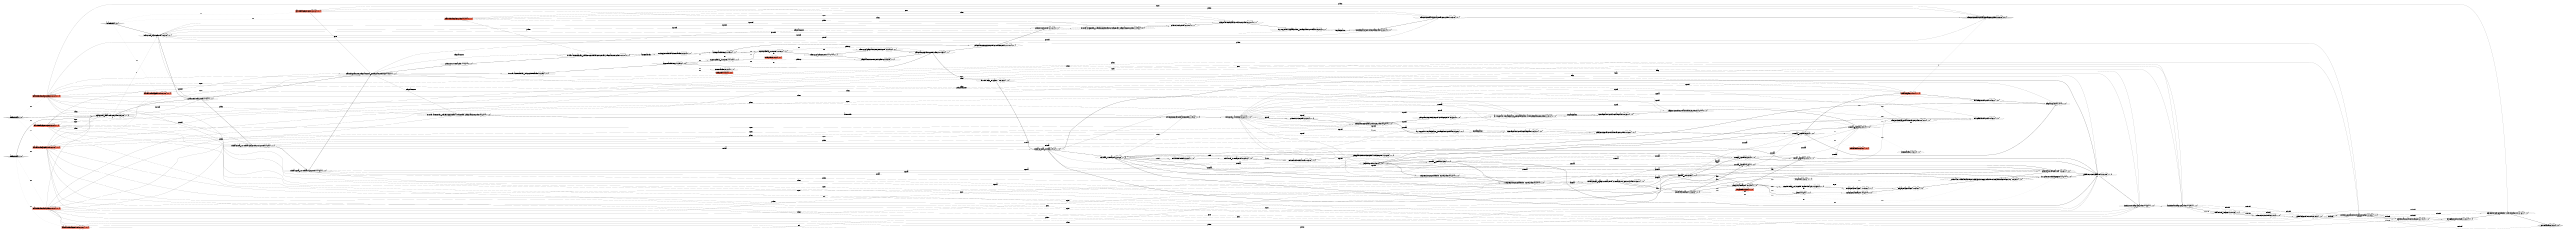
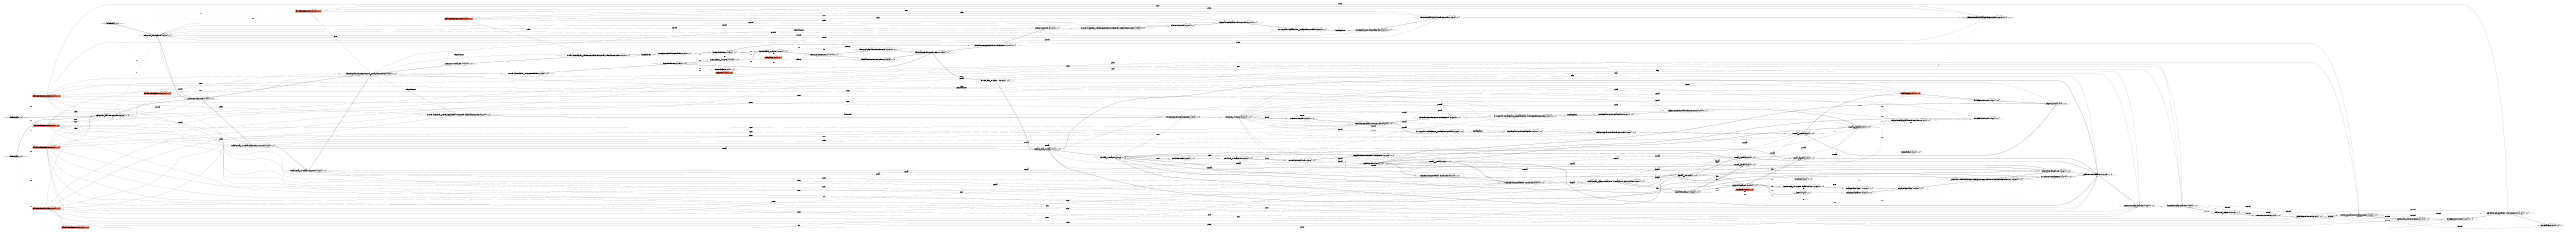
edge "DefaultModelProblemCollector problems@@@2@@@['1', '0', '0']" -> "Profile activeProfile@@@40@@@['1', '1', '0']": label "problems" -> "resultData"
edge "Model tmpModel = rawModel.clone()@@@30@@@['1', '1', '0']" -> "lineage.add(tmpModel)@@@45@@@['1', '1', '0']": now "result.setRawModel(modelId,rawModel)@@@25@@@['1', '1', '0']" -> "lineage.add(tmpModel)@@@45@@@['1', '1', '0']"
node "Profile activeProfile@@@39@@@['1', '0', '0']": removed
